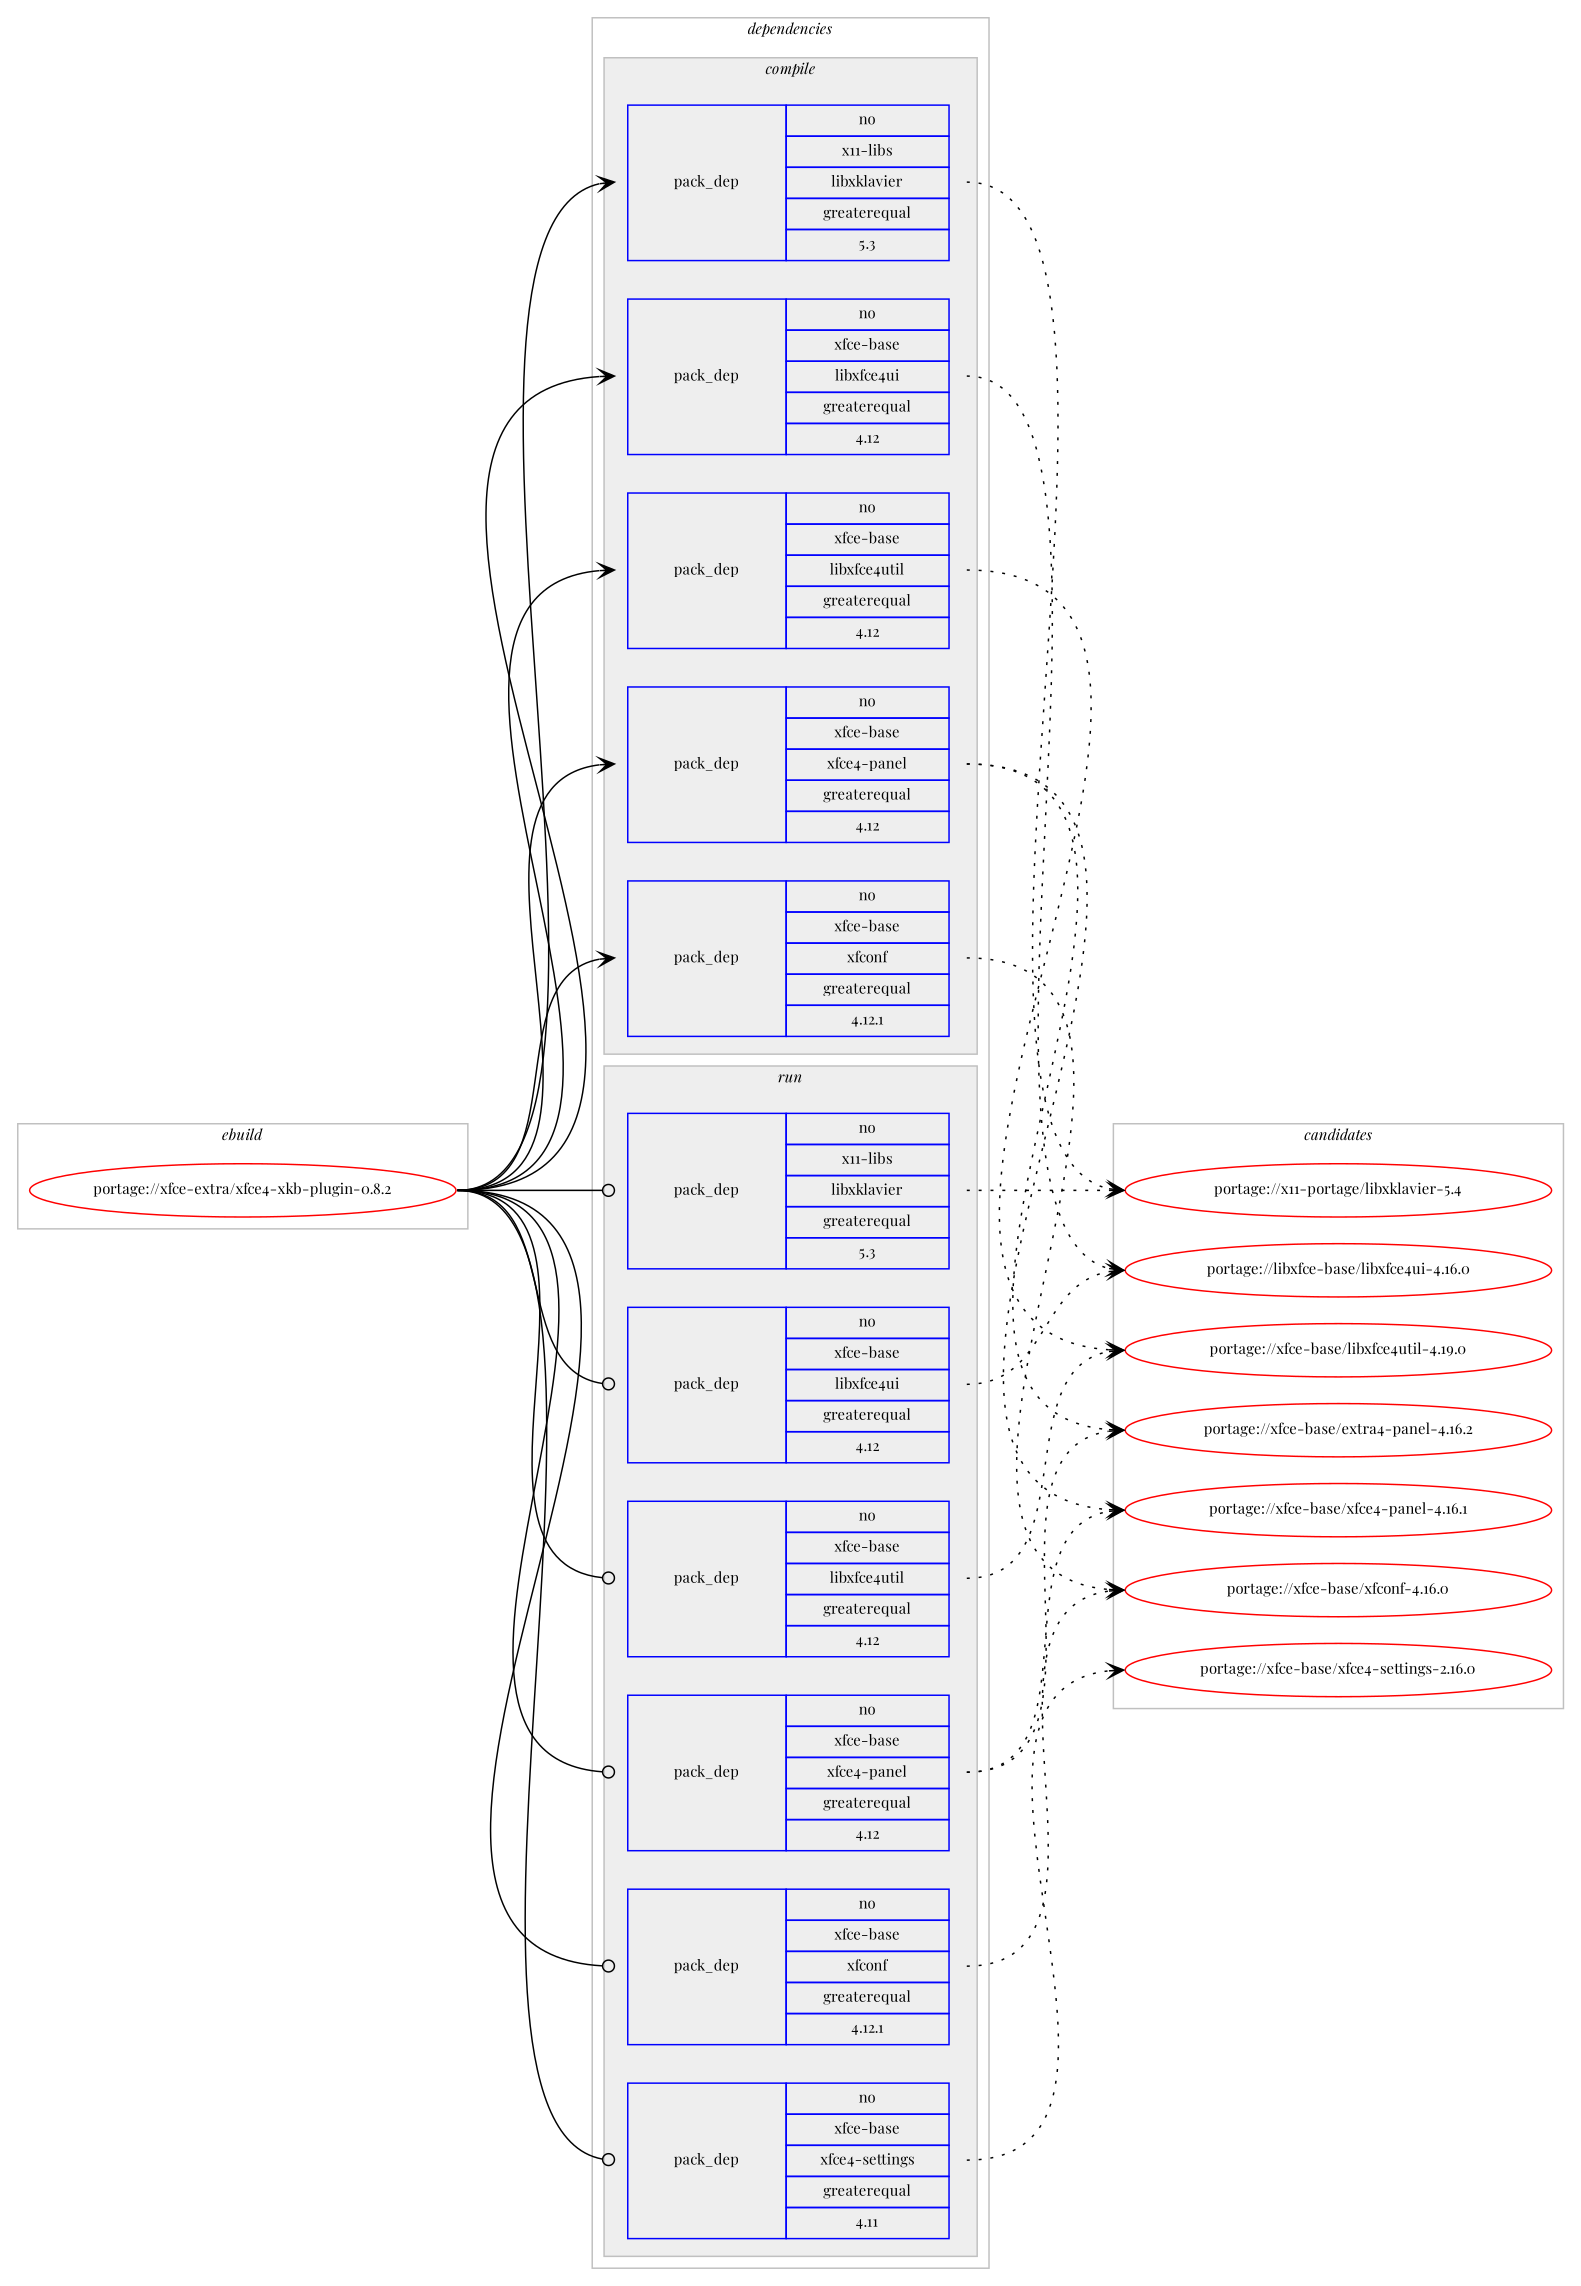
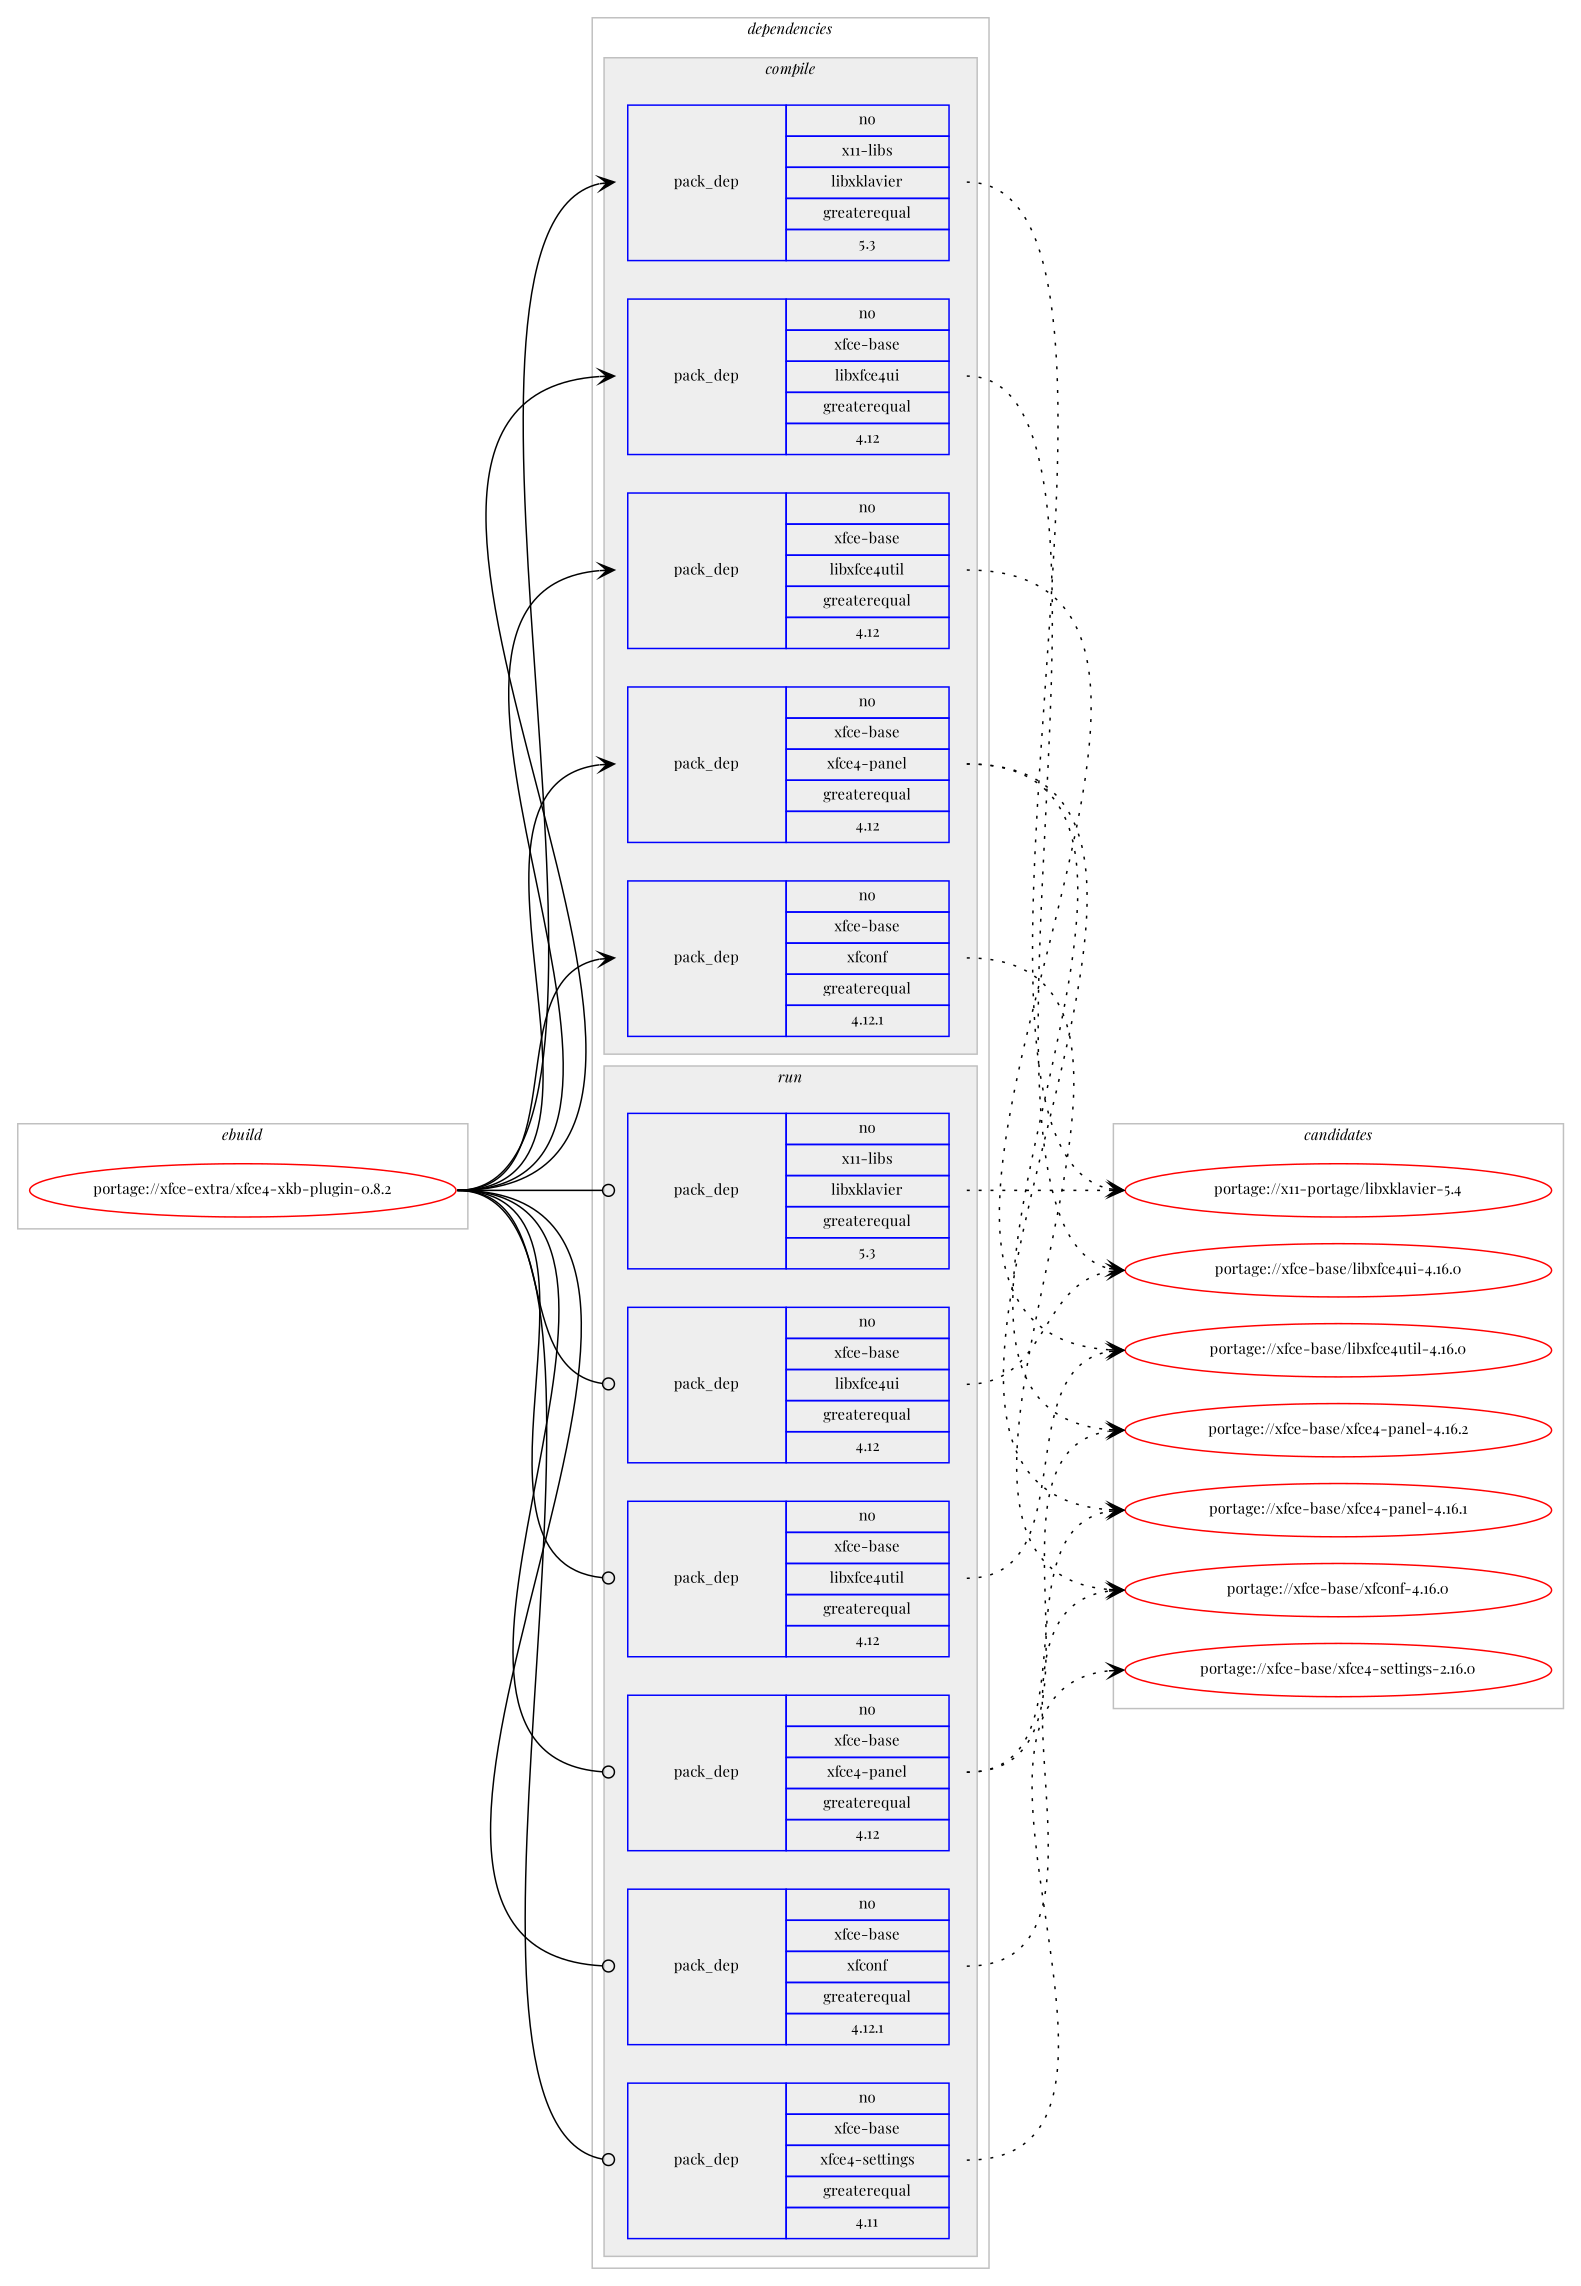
node "portage://libxfce-base/libxfce4ui-4.16.0": label "portage://libxfce-base/libxfce4ui-4.16.0" -> "portage://xfce-base/libxfce4ui-4.16.0"
node "portage://xfce-base/libxfce4util-4.19.0": label "portage://xfce-base/libxfce4util-4.19.0" -> "portage://xfce-base/libxfce4util-4.16.0"
node "portage://xfce-base/extra4-panel-4.16.2": label "portage://xfce-base/extra4-panel-4.16.2" -> "portage://xfce-base/xfce4-panel-4.16.2"
